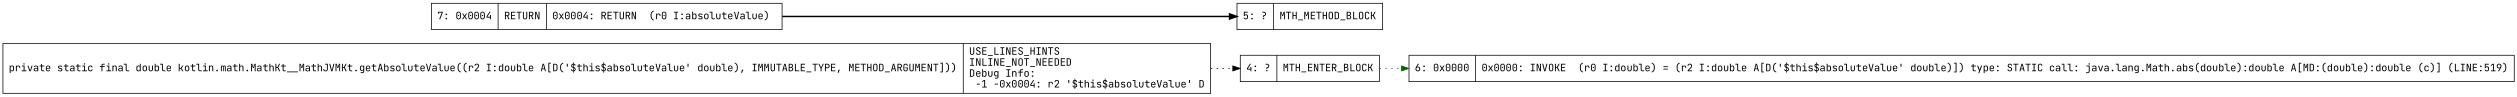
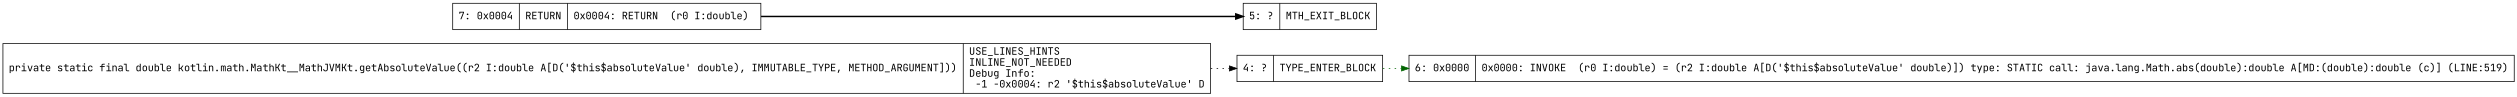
node "7: 0x0004": text "0x0004: RETURN  (r0 I:absoluteValue)" -> "0x0004: RETURN  (r0 I:double)"
node "5: ?": text "MTH_METHOD_BLOCK" -> "MTH_EXIT_BLOCK"
node "4: ?": text "MTH_ENTER_BLOCK" -> "TYPE_ENTER_BLOCK"
